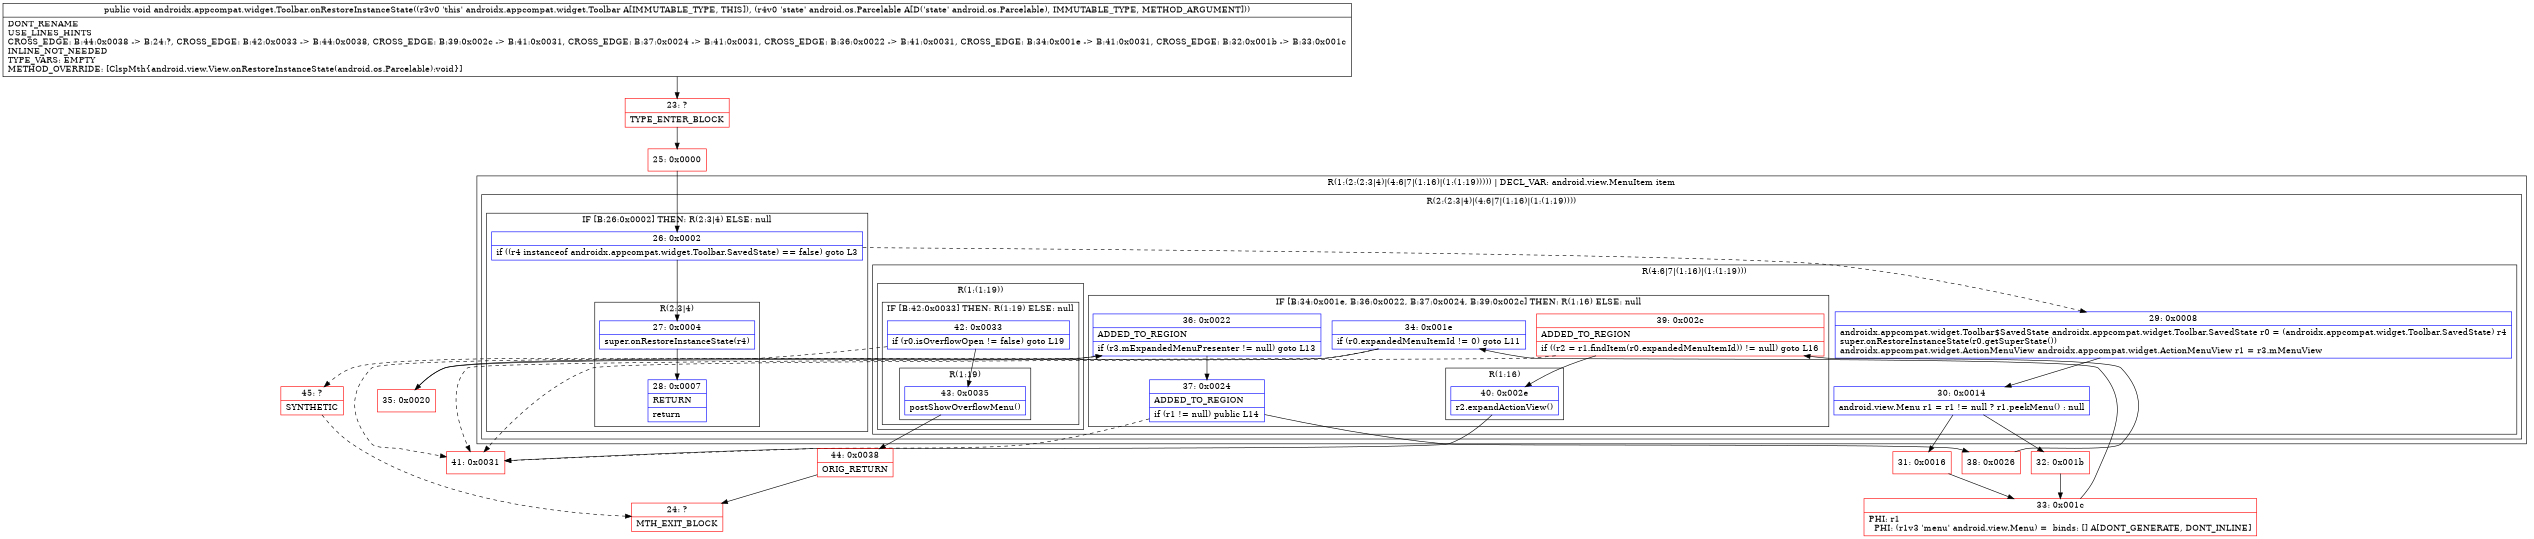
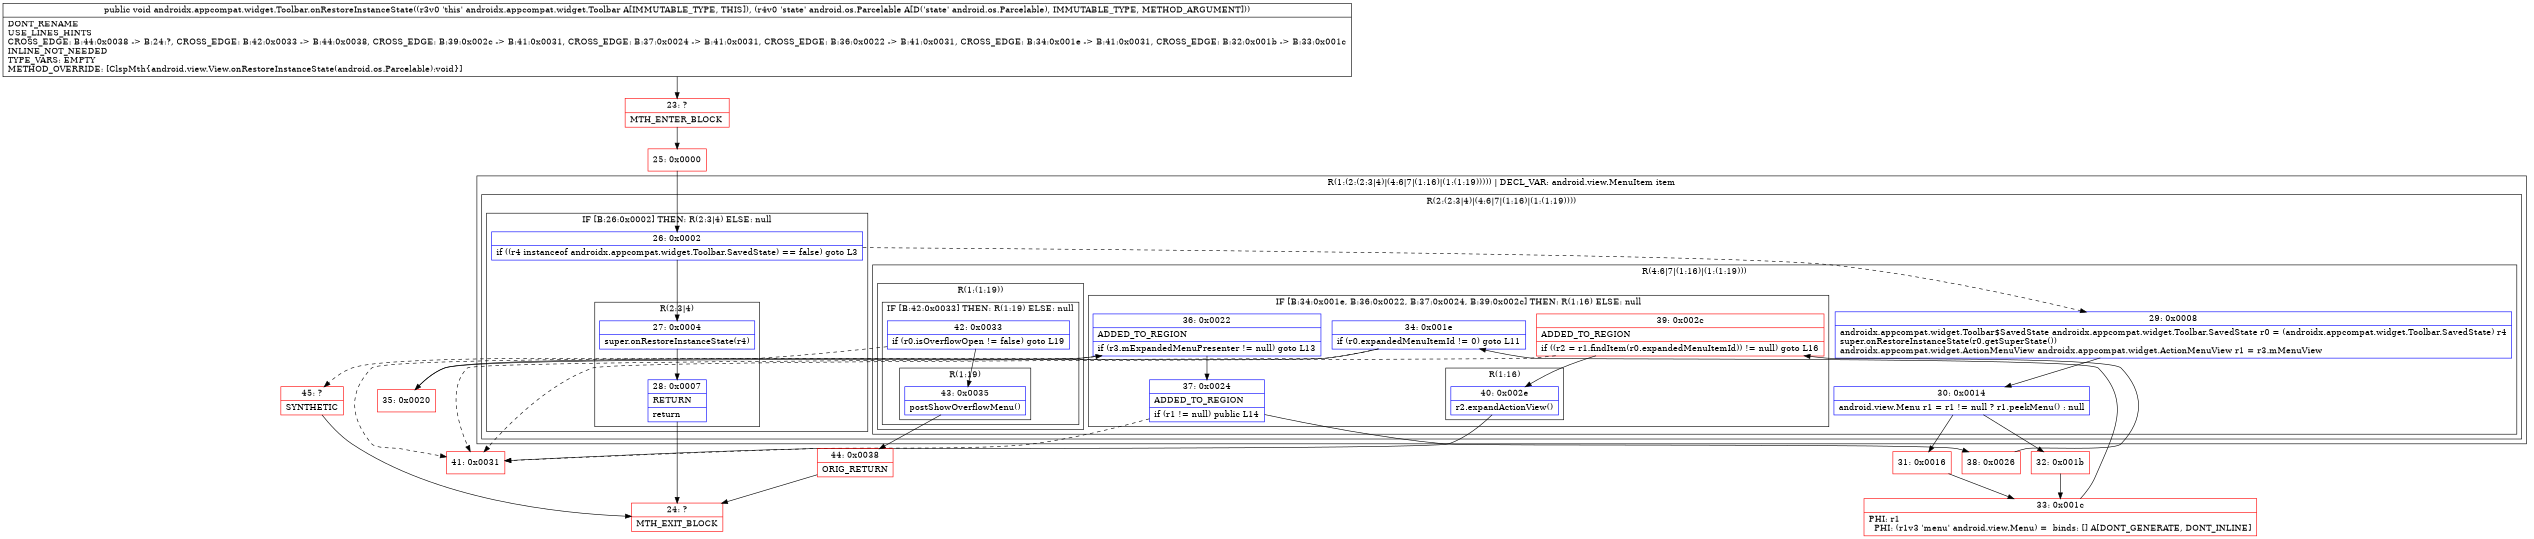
node "23: ?": text "TYPE_ENTER_BLOCK" -> "MTH_ENTER_BLOCK"
edge "28: 0x0007" -> "24: ?": added
edge "45: ?" -> "24: ?": style dashed -> solid
